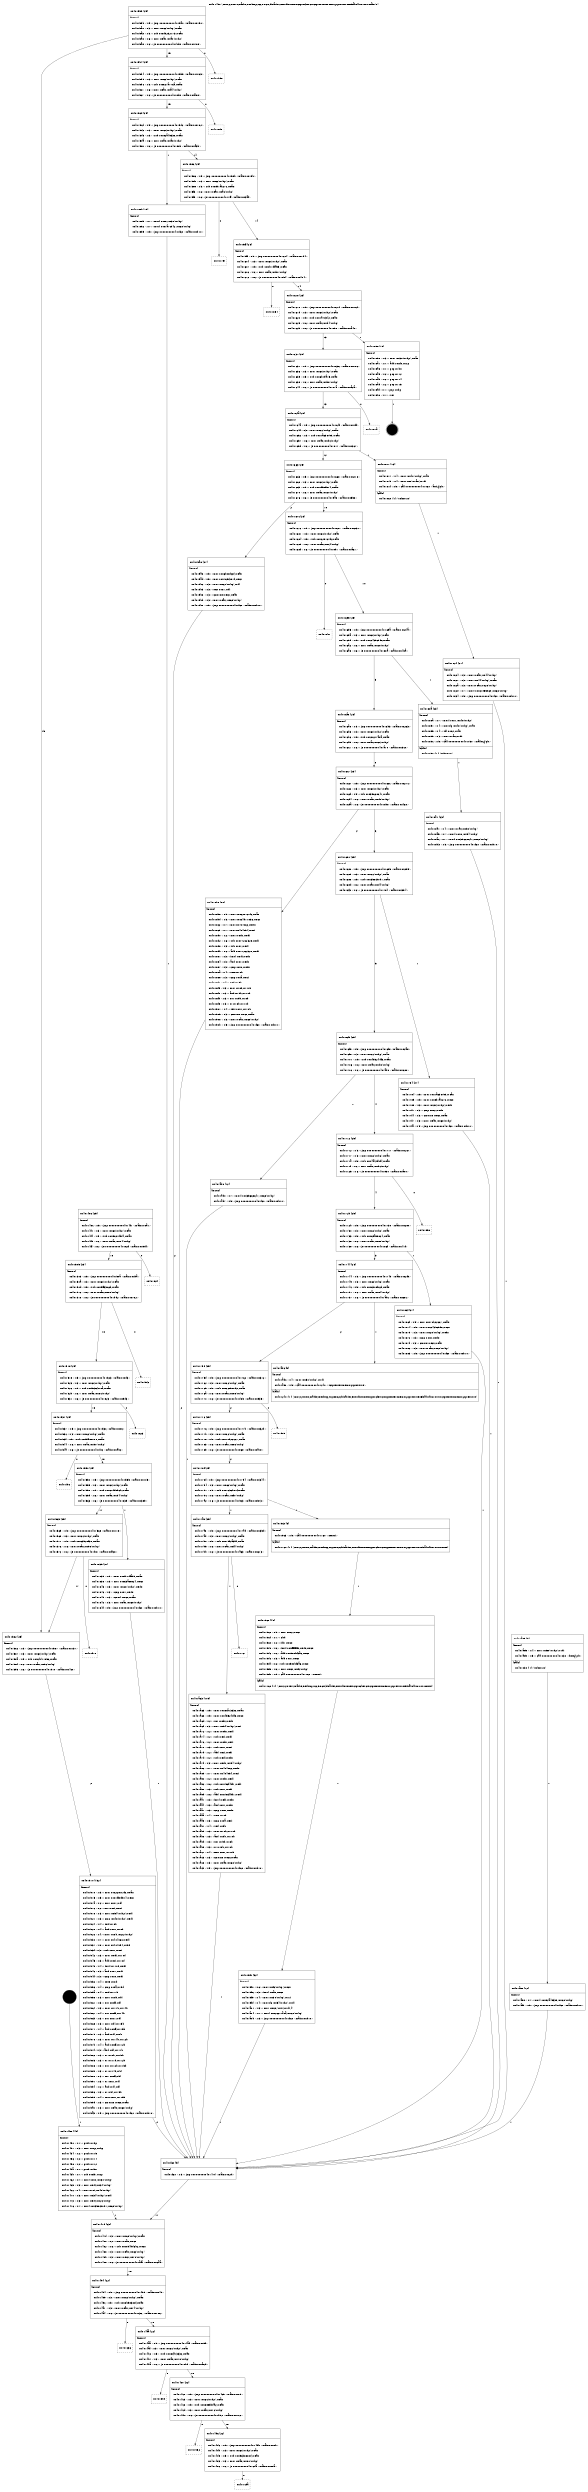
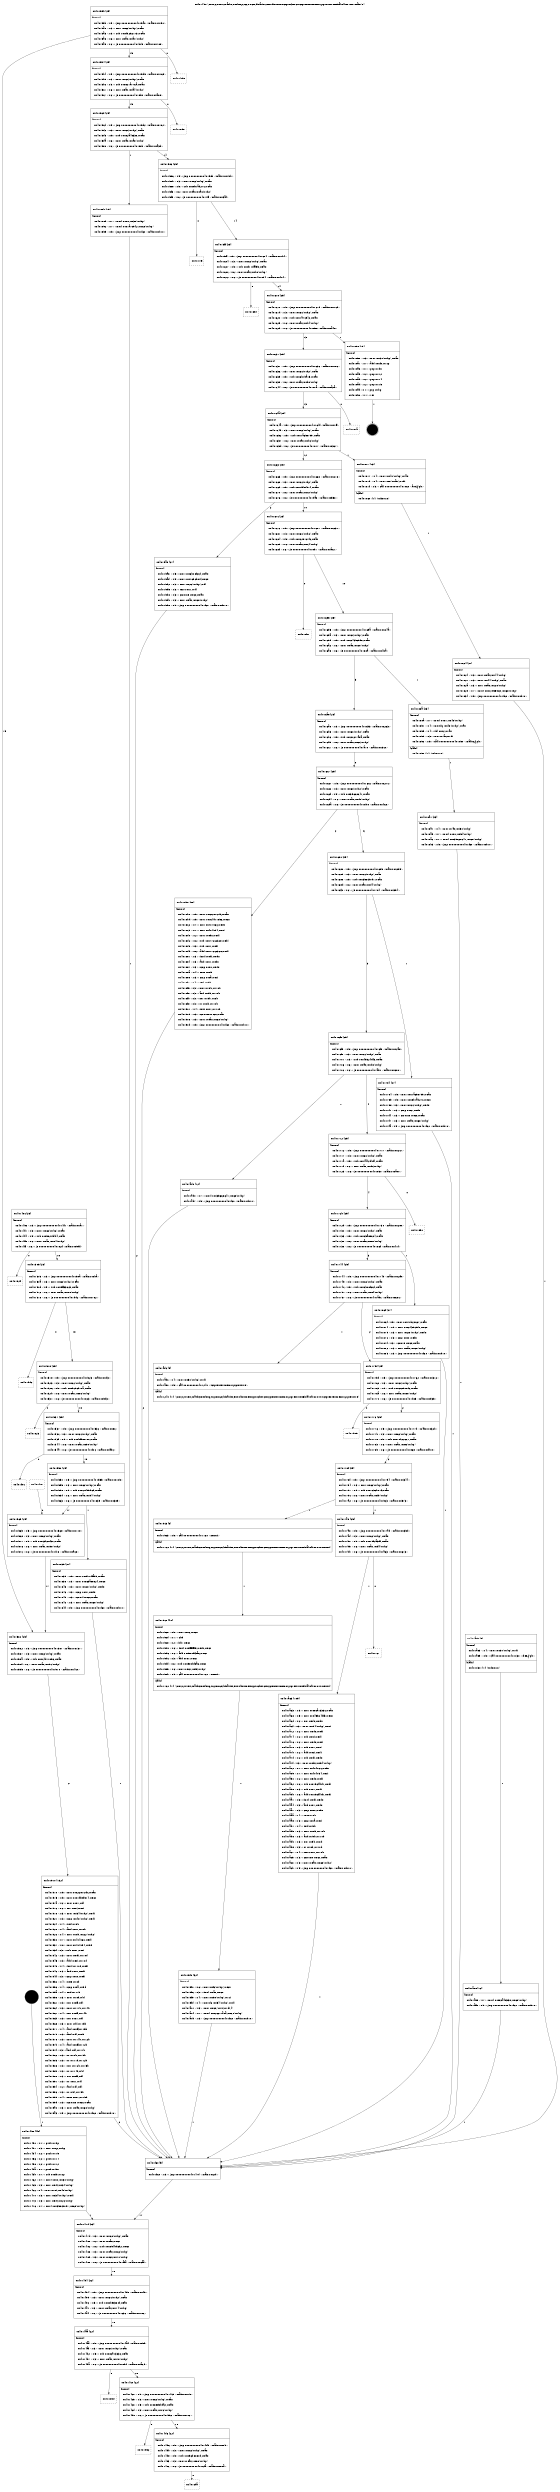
edge "0x401569 [25]" -> "0x401f18": reversed
node "0x401c36": removed
